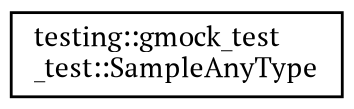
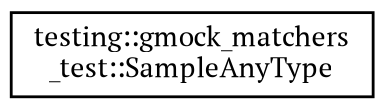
node "testing::gmock_test _test::SampleAnyType": label "testing::gmock_test _test::SampleAnyType" -> "testing::gmock_matchers _test::SampleAnyType"
